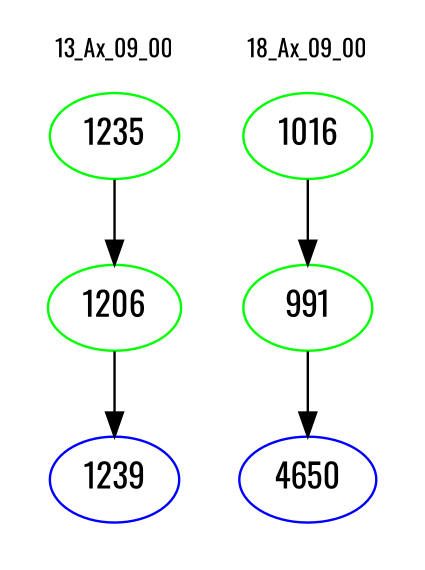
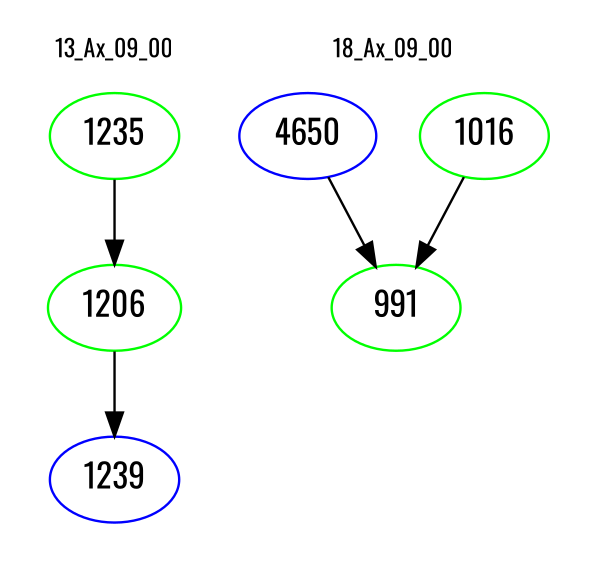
edge "991" -> "4650": reversed
